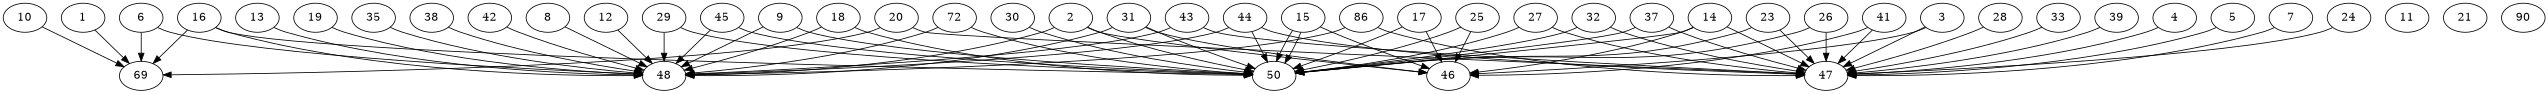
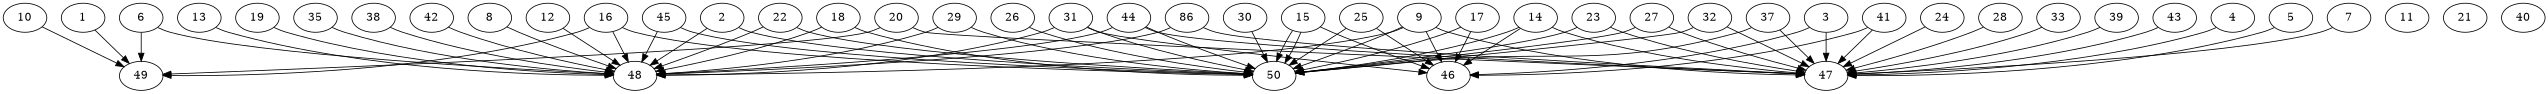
node "72": label "72" -> "22"
node "90": label "90" -> "40"
edge "26" -> "47": now "9" -> "47"
edge "2" -> "46": now "9" -> "46"
edge "43" -> "48": removed
node "69": label "69" -> "49"
